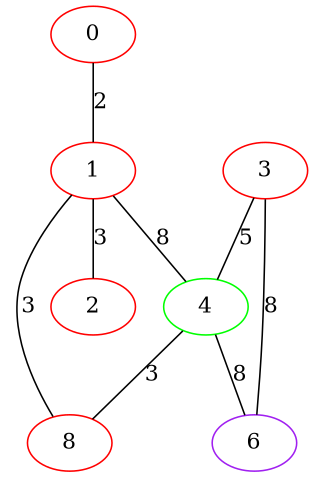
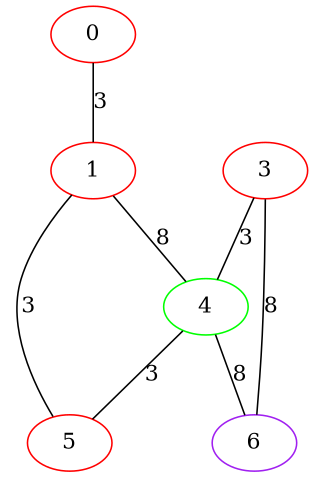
edge "0" -- "1": label "2" -> "3"
edge "3" -- "4": label "5" -> "3"
node "2": removed
node "8": label "8" -> "5"
